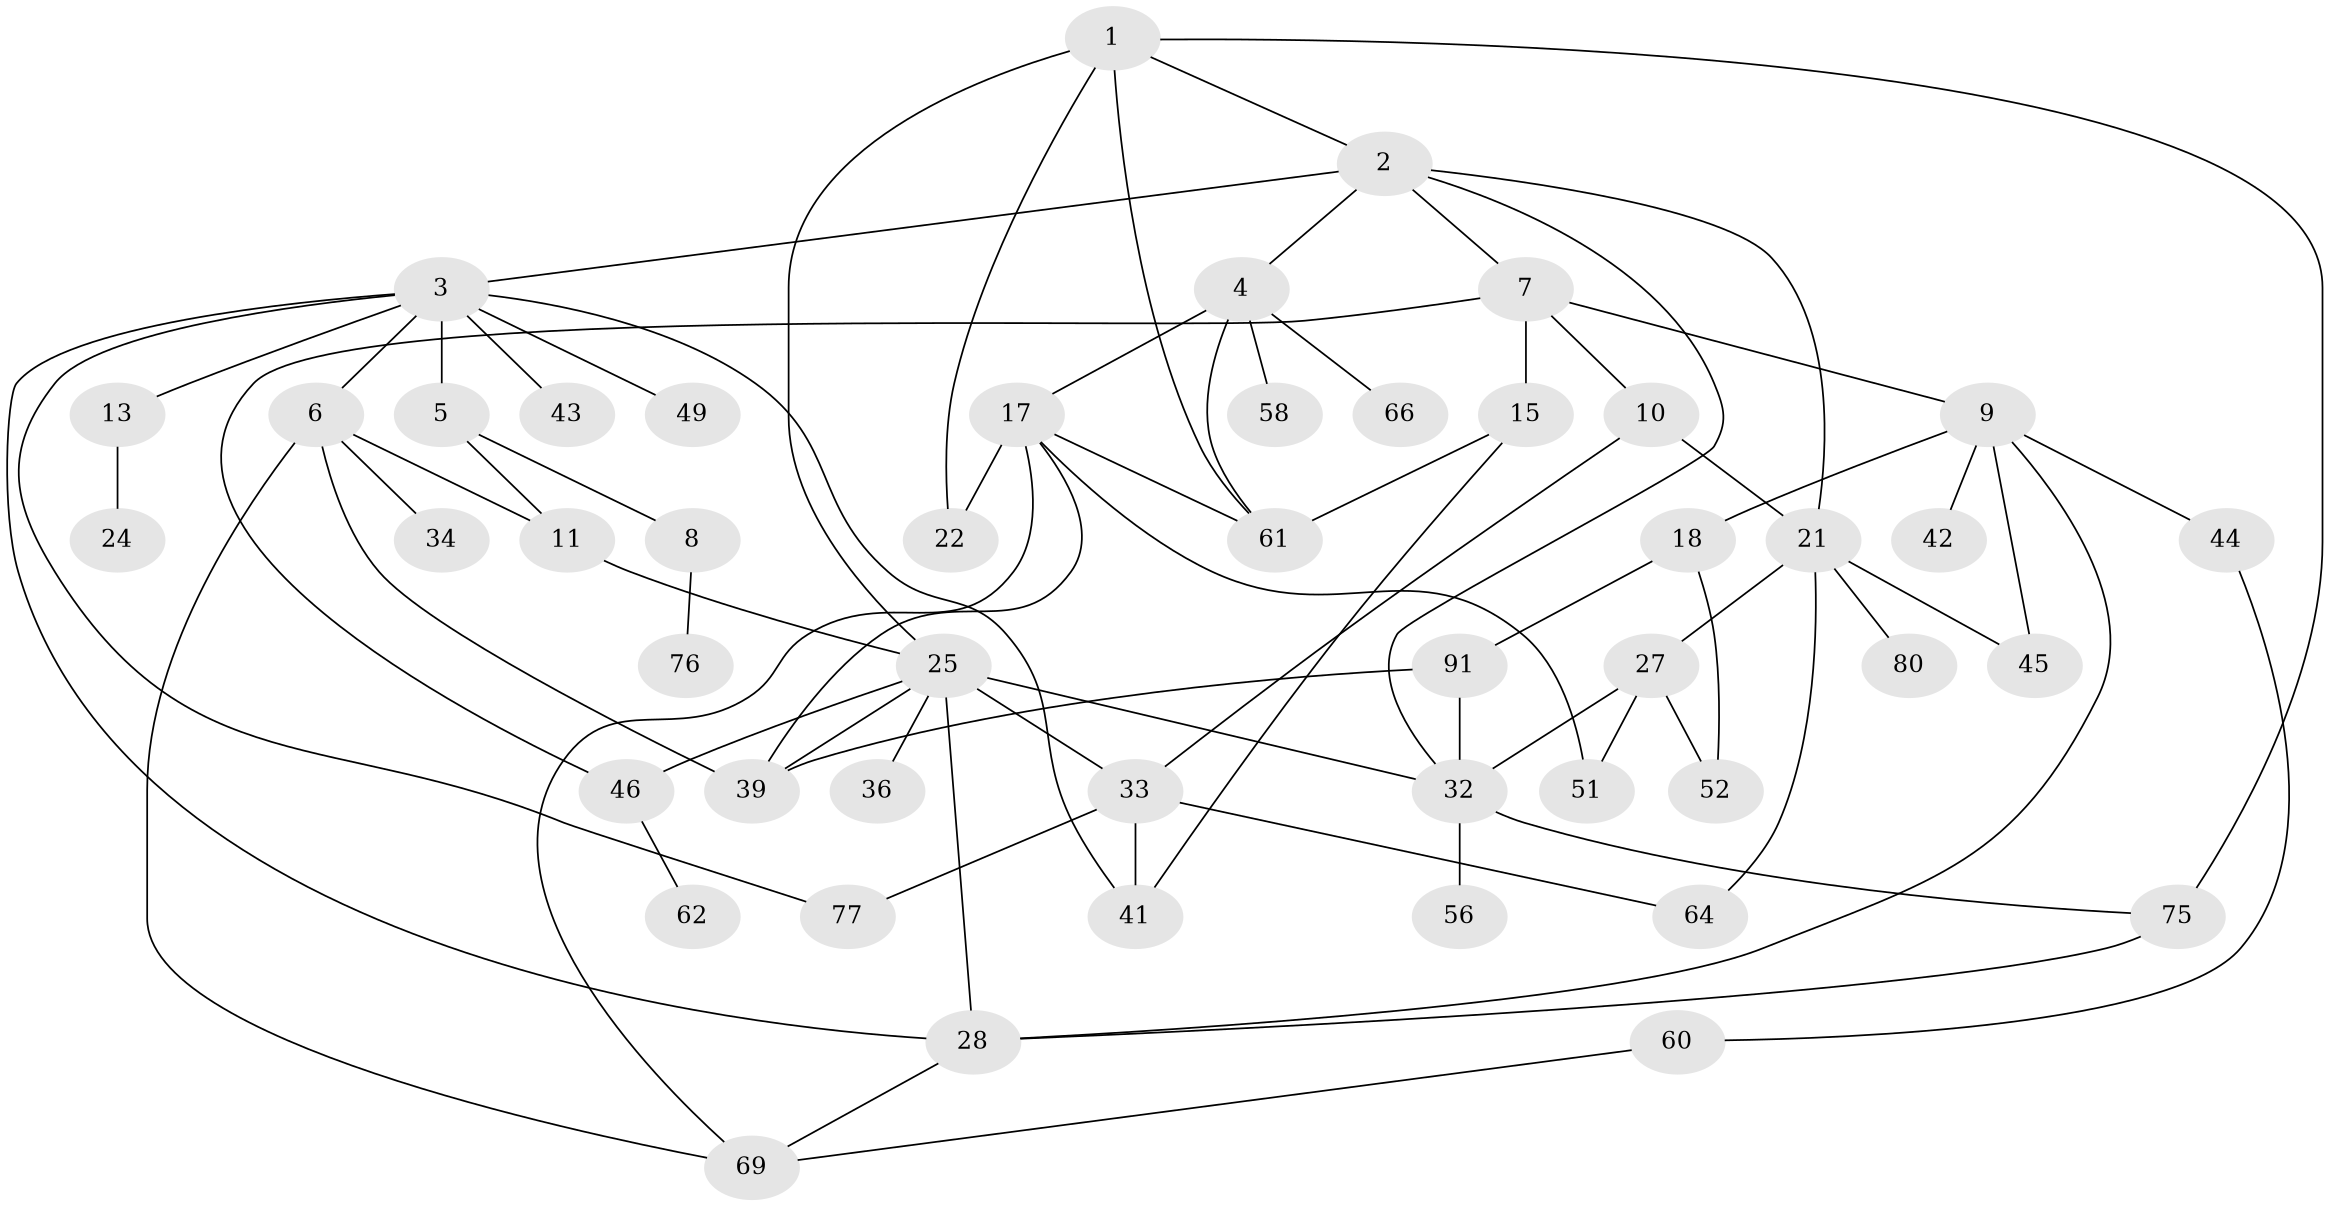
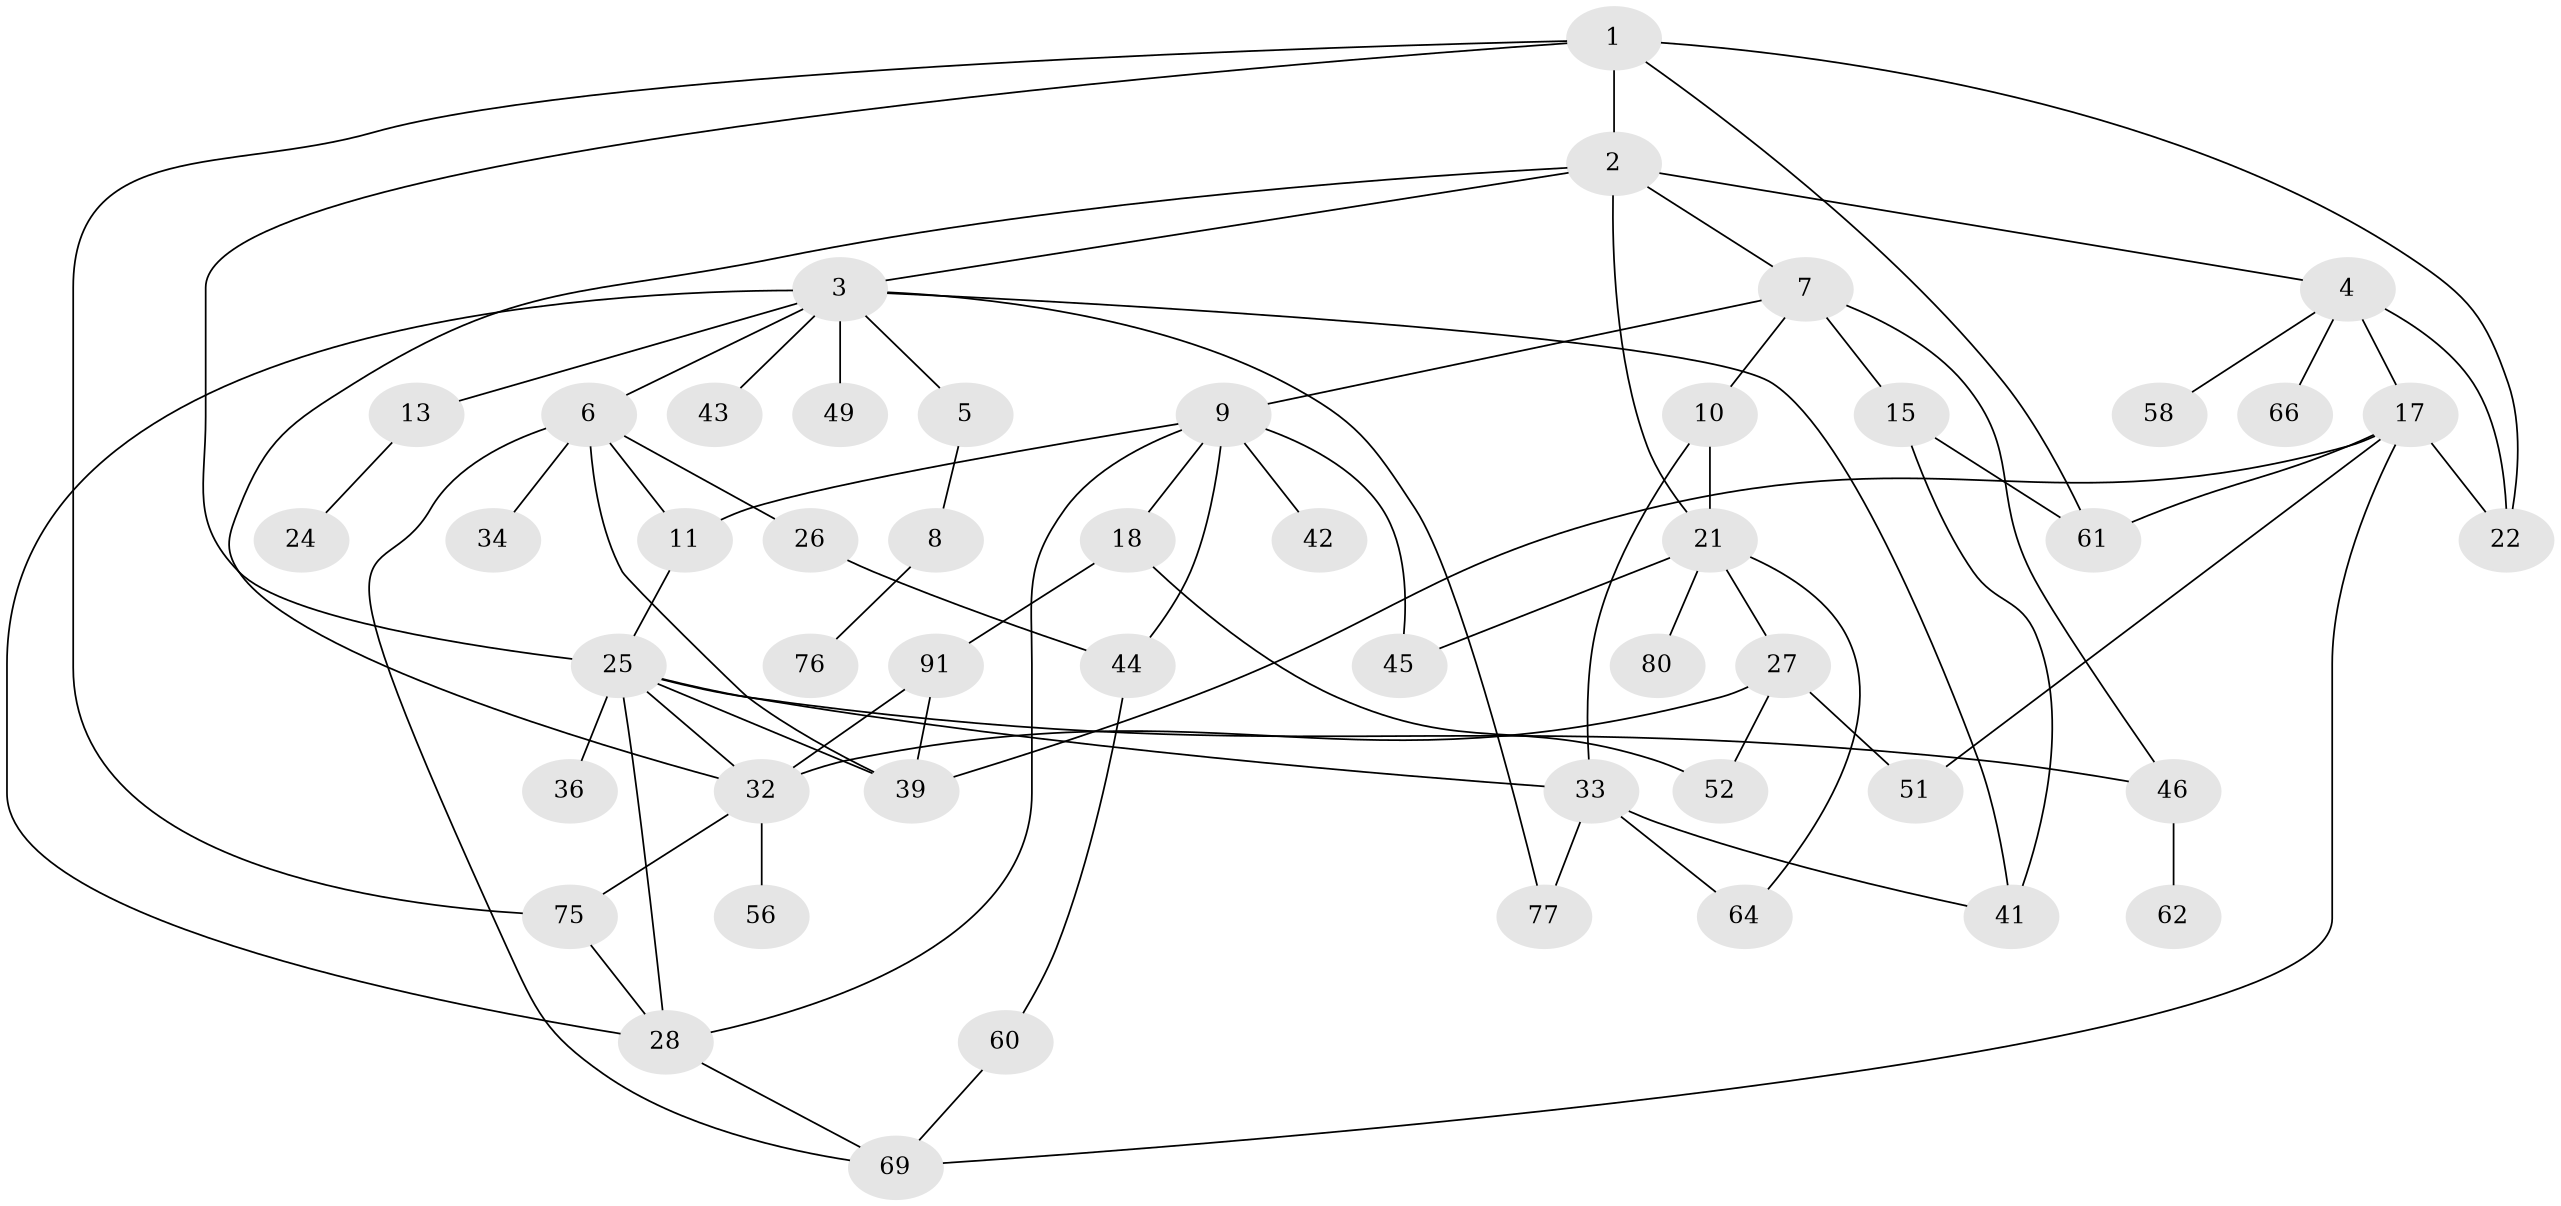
edge "4" -- "61": now "4" -- "22"
edge "5" -- "11": now "9" -- "11"
node "26": added
